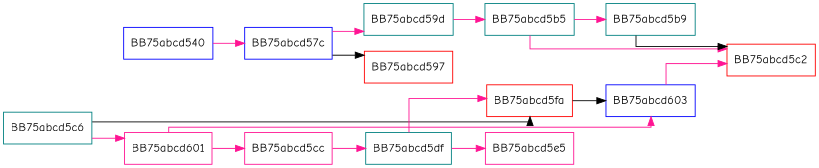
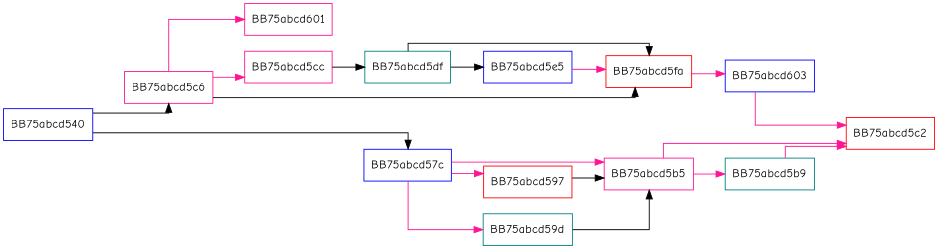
edge "BB75abcd59d" -> "BB75abcd5b5": color deeppink -> black
node "BB75abcd5b5": color teal -> deeppink
edge "BB75abcd540" -> "BB75abcd57c": color deeppink -> black
edge "BB75abcd5b9" -> "BB75abcd5c2": color black -> deeppink
edge "BB75abcd57c" -> "BB75abcd597": color black -> deeppink
edge "BB75abcd5e5" -> "BB75abcd5fa": added
edge "BB75abcd5df" -> "BB75abcd5fa": color deeppink -> black
edge "BB75abcd5fa" -> "BB75abcd603": color black -> deeppink
edge "BB75abcd540" -> "BB75abcd5c6": added
edge "BB75abcd601" -> "BB75abcd603": removed
node "BB75abcd5c6": color teal -> deeppink
edge "BB75abcd601" -> "BB75abcd5cc": now "BB75abcd5c6" -> "BB75abcd5cc"
edge "BB75abcd5cc" -> "BB75abcd5df": color deeppink -> black
edge "BB75abcd5df" -> "BB75abcd5e5": color deeppink -> black
node "BB75abcd5e5": color deeppink -> blue
edge "BB75abcd57c" -> "BB75abcd5b5": added
edge "BB75abcd597" -> "BB75abcd5b5": added
